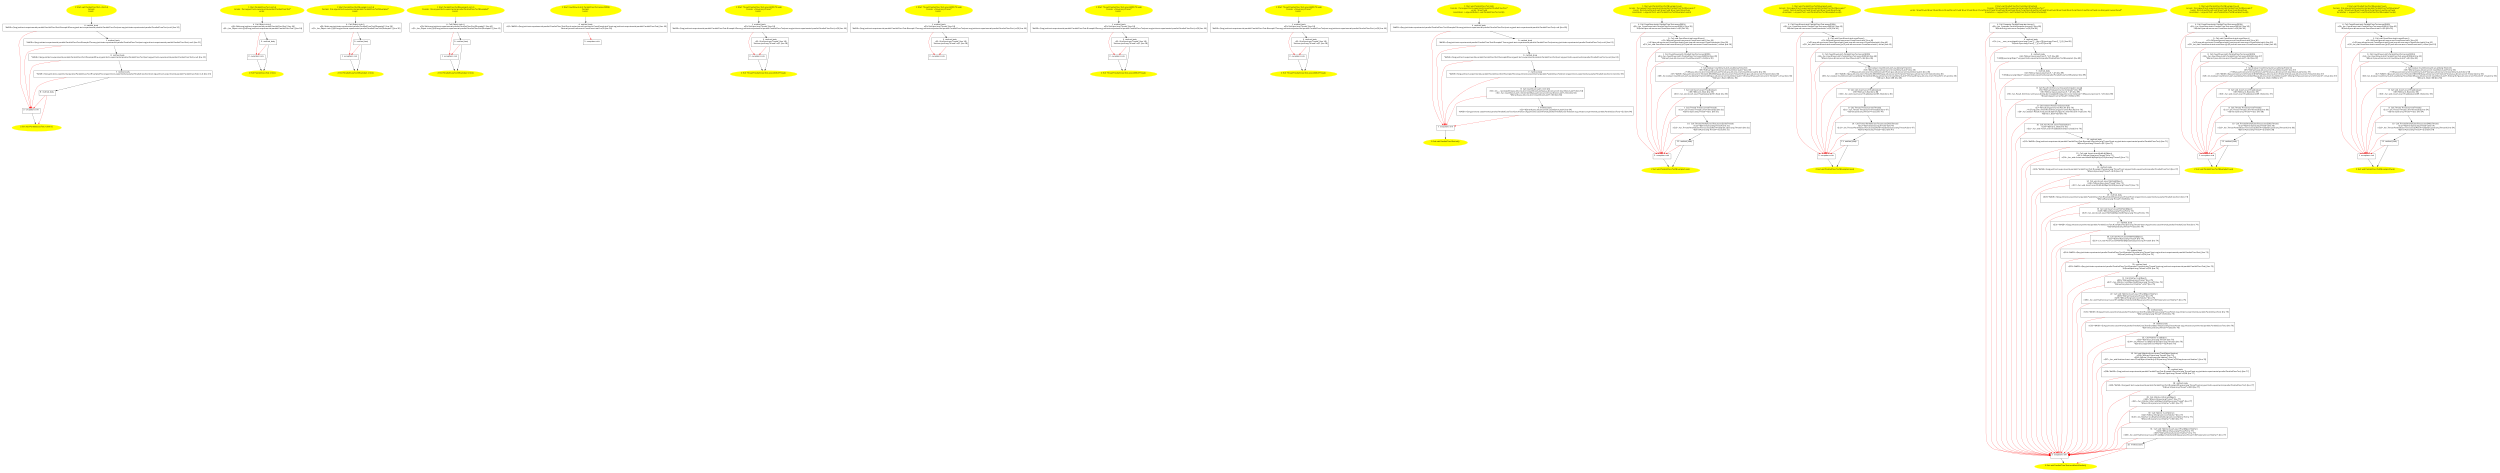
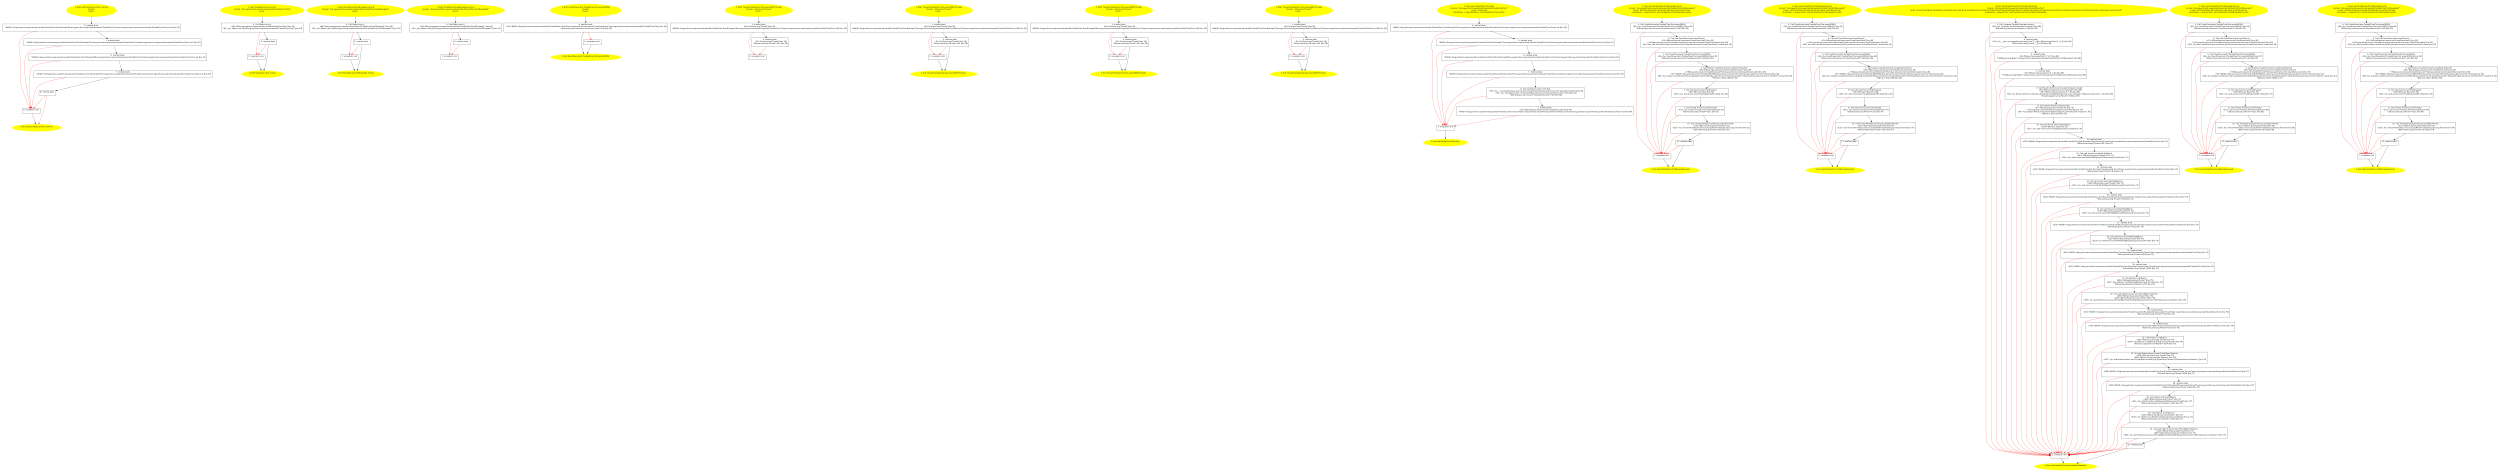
node "2: Exit CountDownLatch ParallelClassTest.access$000()": added
node "2: Exit ParallelClassTest$Example2.<init>()": removed
node "2: Exit Thread ParallelClassTest.access$102(Thread)": removed
node "2: Exit Thread ParallelClassTest.access$202(Thread)": added
edge "32:  method_body" -> "2: Exit void ParallelClassTest.testsRunInParallel()": color red -> black
